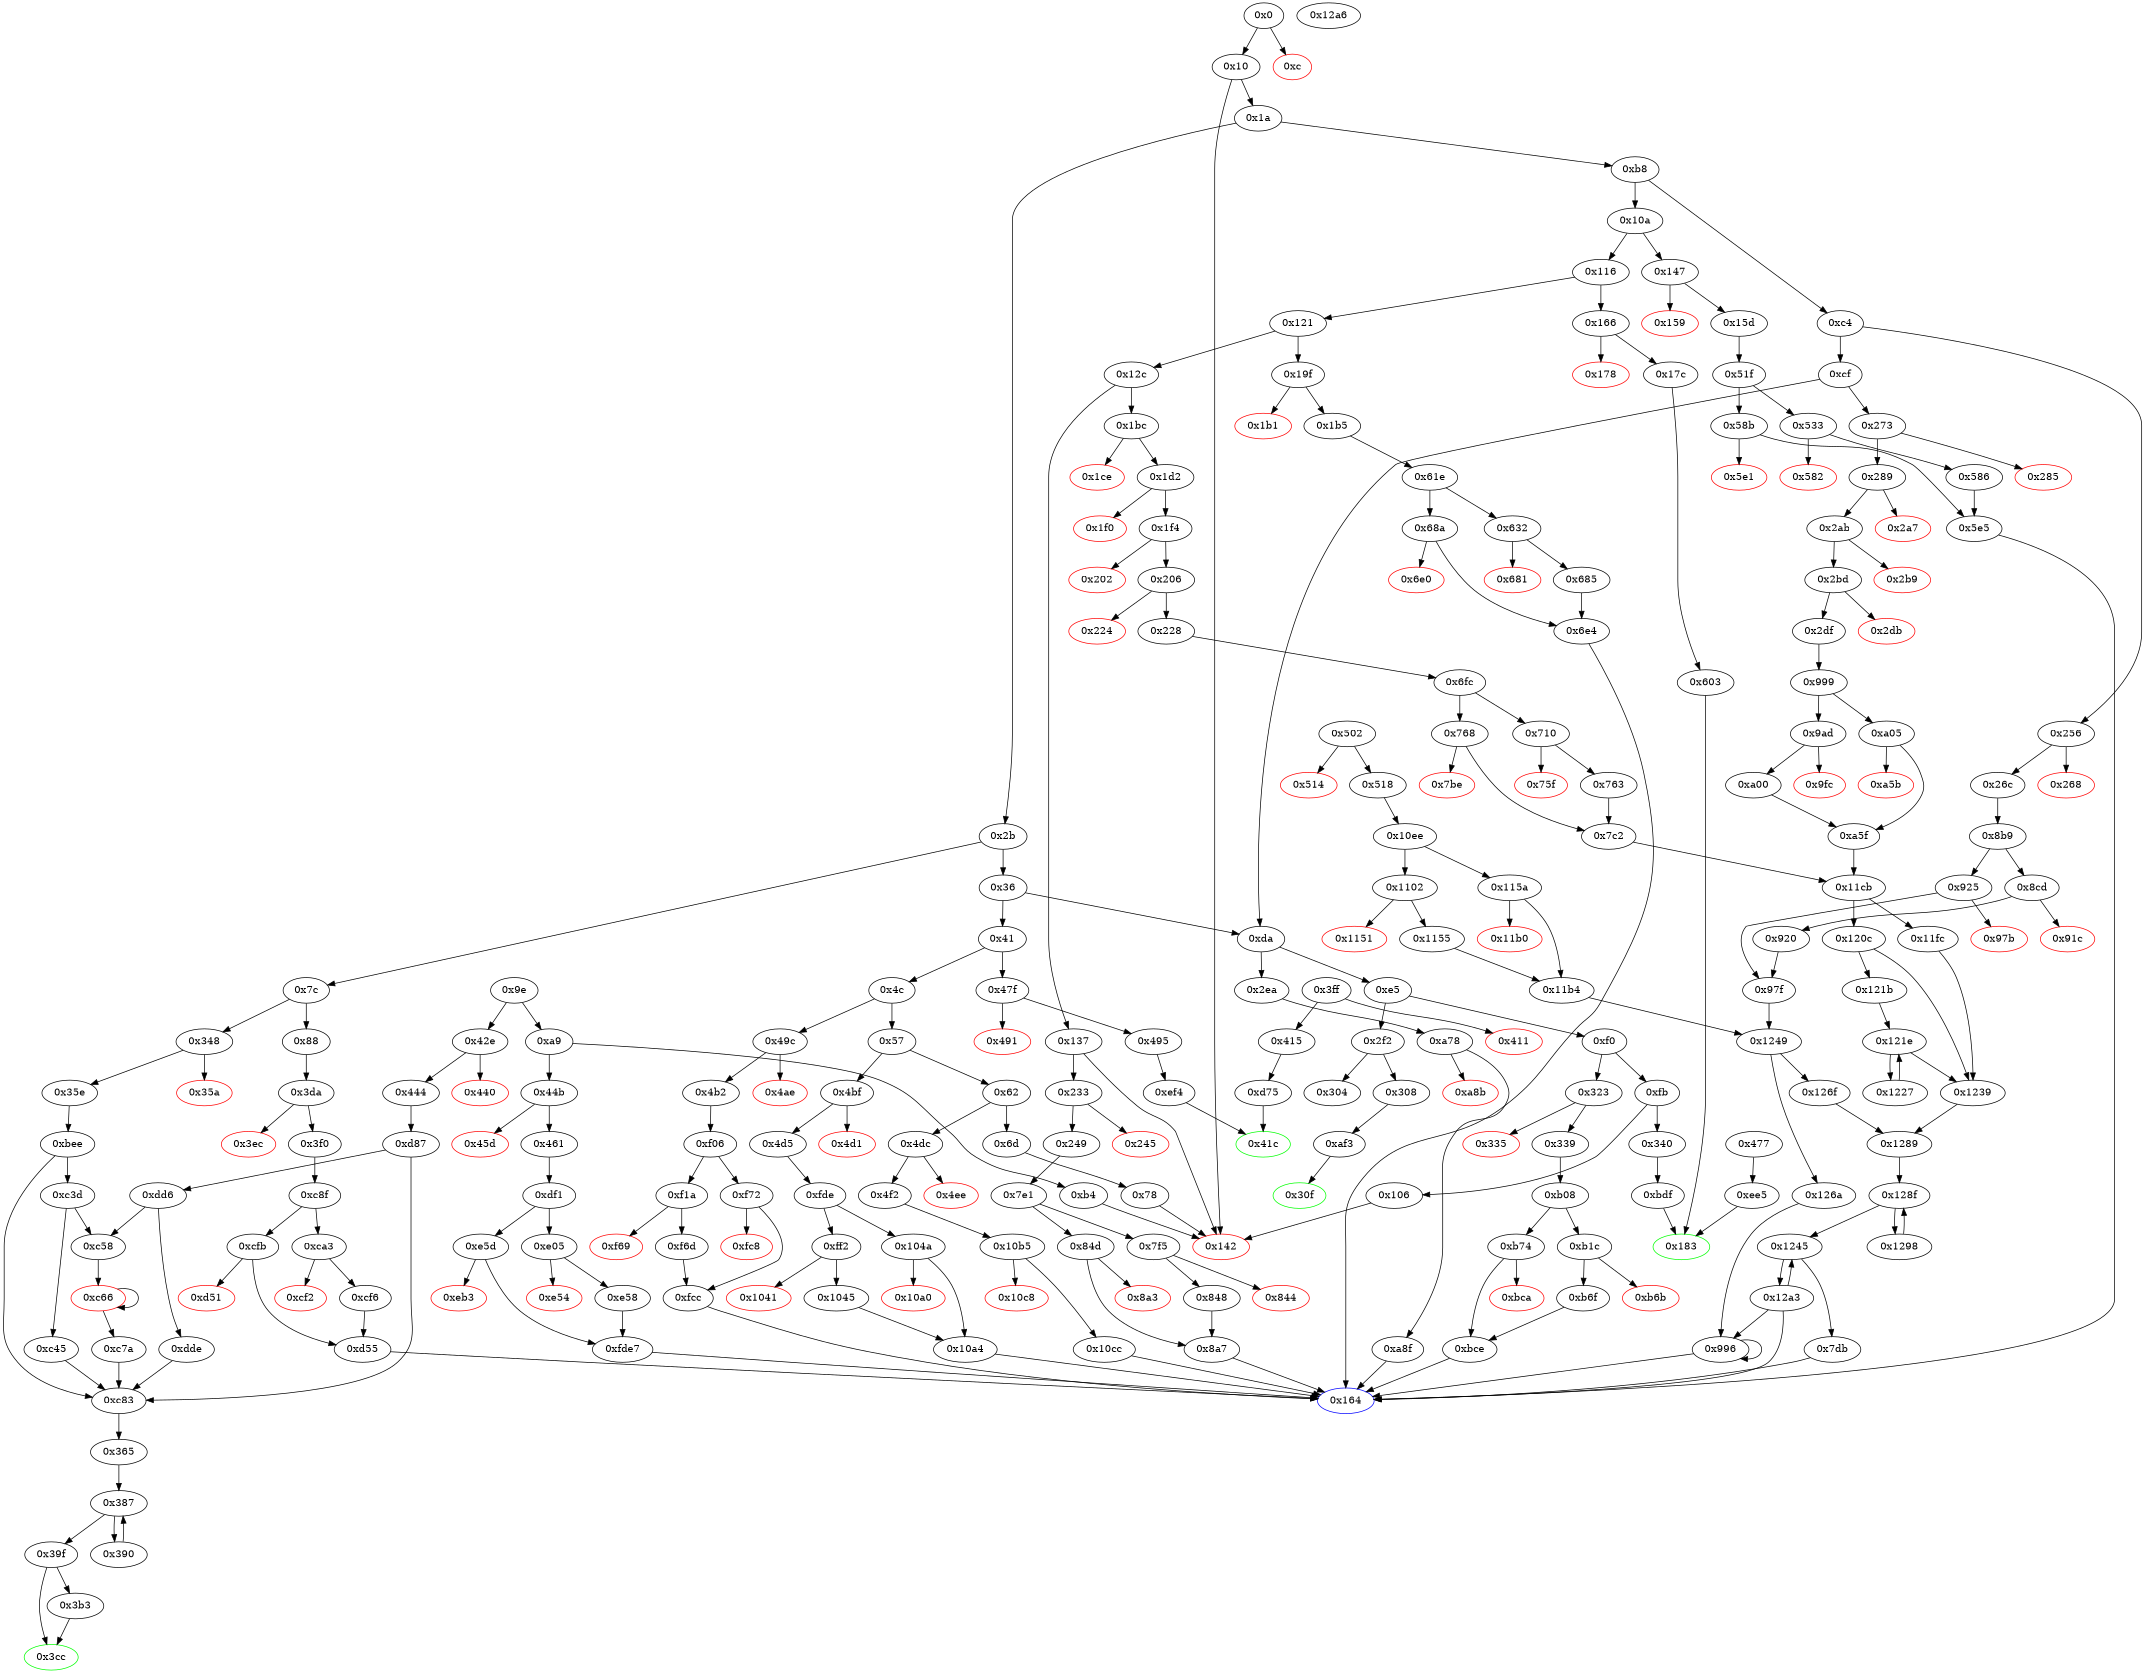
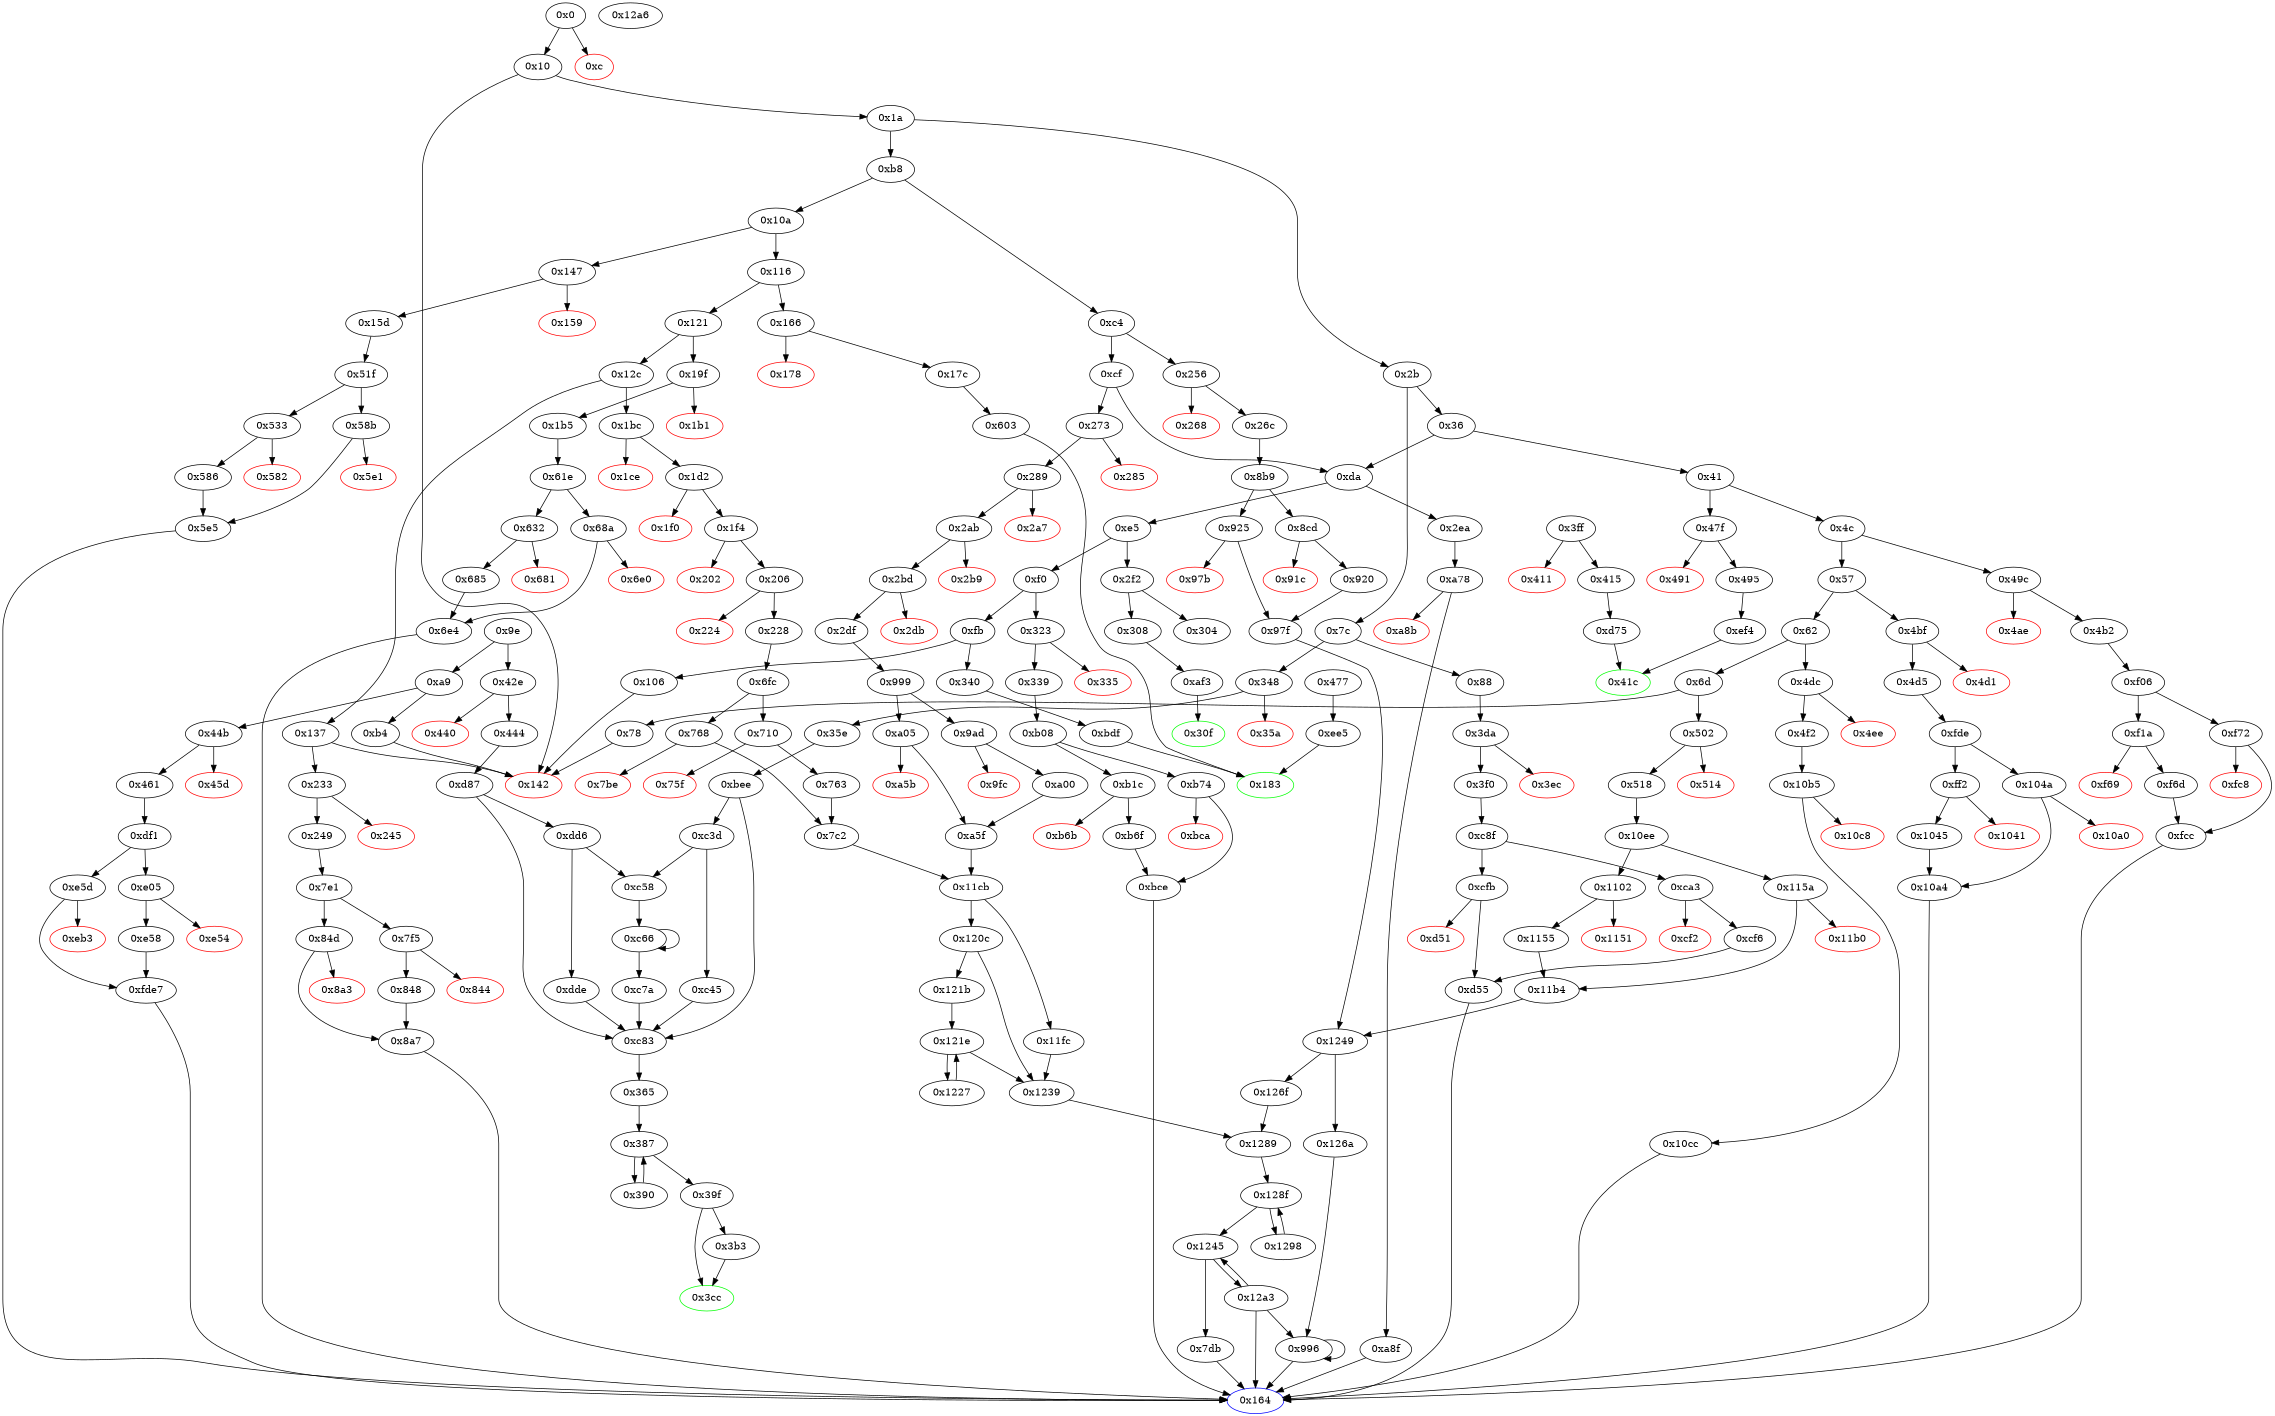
edge "0x6d" -> "0x502": added
node "0xc66": color red -> black
